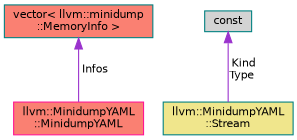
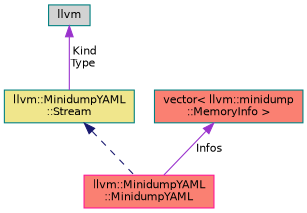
node "const": label "const" -> "llvm"
edge "llvm::MinidumpYAML ::MinidumpYAML" -> "llvm::MinidumpYAML ::Stream": added
